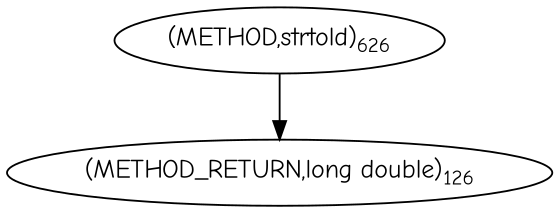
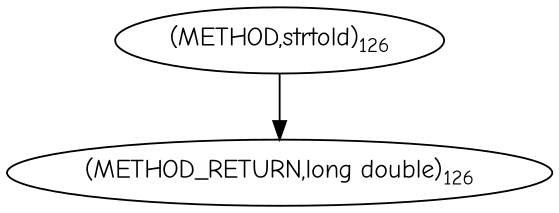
node "(METHOD,strtold)": text "626" -> "126"
